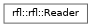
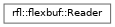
node "rfl::rfl::Reader": label "rfl::rfl::Reader" -> "rfl::flexbuf::Reader"
